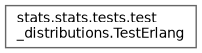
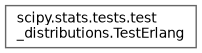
node "stats.stats.tests.test _distributions.TestErlang": label "stats.stats.tests.test _distributions.TestErlang" -> "scipy.stats.tests.test _distributions.TestErlang"
